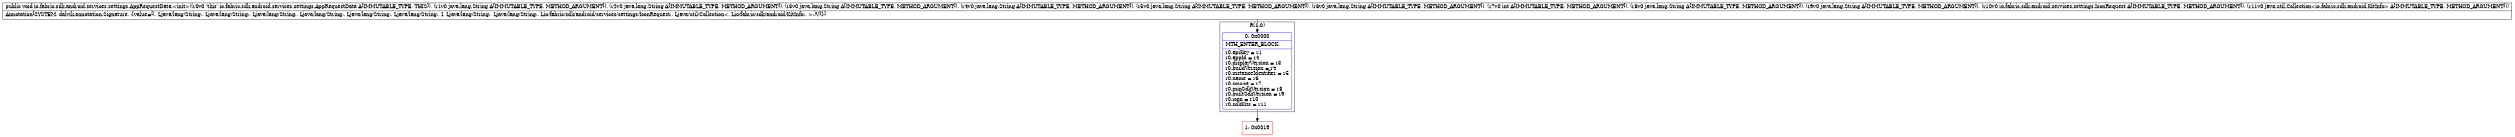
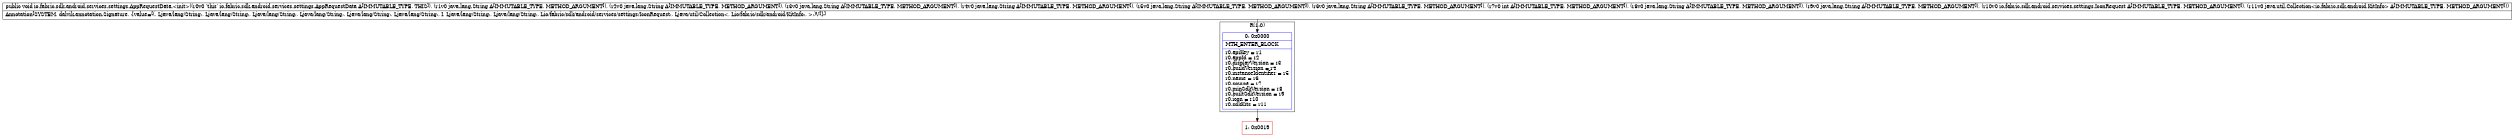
node "0: 0x0000": text "r0.appId = r4" -> "r0.appId = r2"
